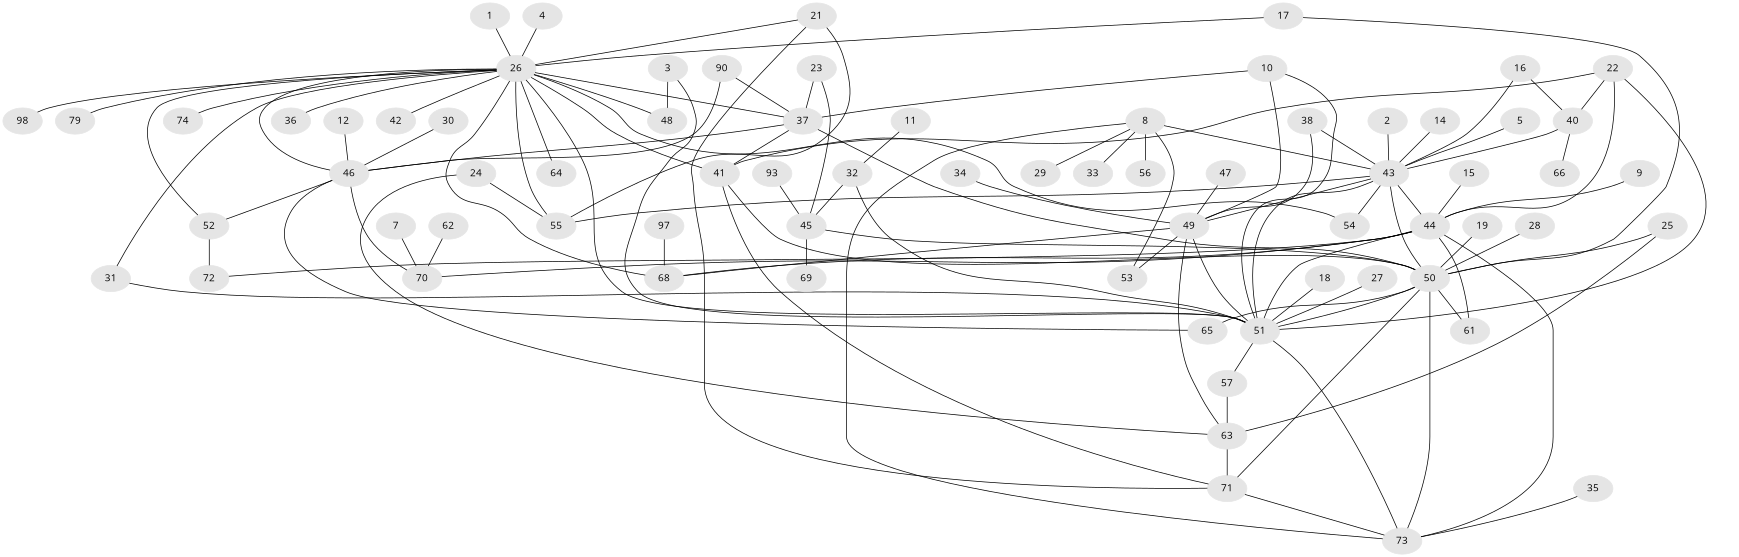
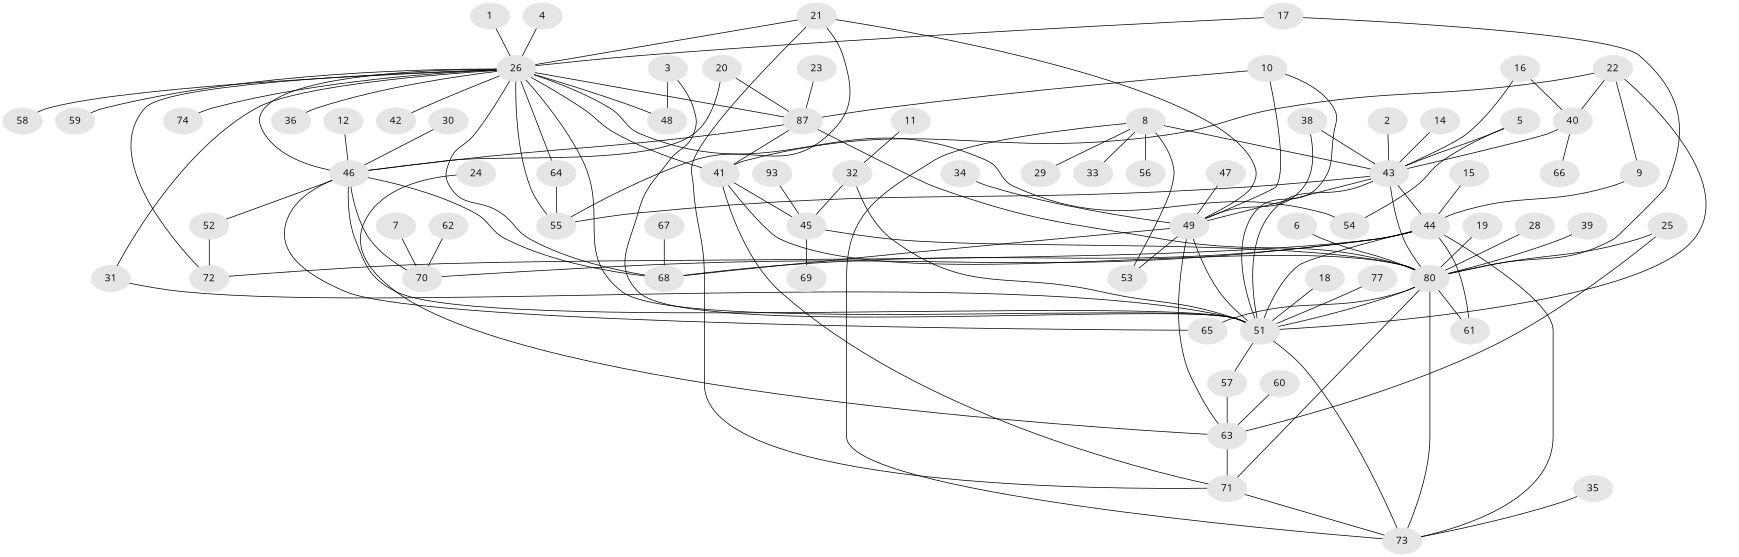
node "90": label "90" -> "20"
edge "21" -- "49": added
edge "26" -- "52": now "26" -- "72"
node "98": label "98" -> "58"
node "79": label "79" -> "59"
node "37": label "37" -> "87"
edge "23" -- "45": now "41" -- "45"
edge "24" -- "55": now "64" -- "55"
edge "43" -- "54": now "5" -- "54"
edge "22" -- "44": now "22" -- "9"
node "97": label "97" -> "67"
node "6": added
node "39": added
edge "46" -- "68": added
node "27": label "27" -> "77"
node "50": label "50" -> "80"
edge "46" -- "51": added
node "60": added
